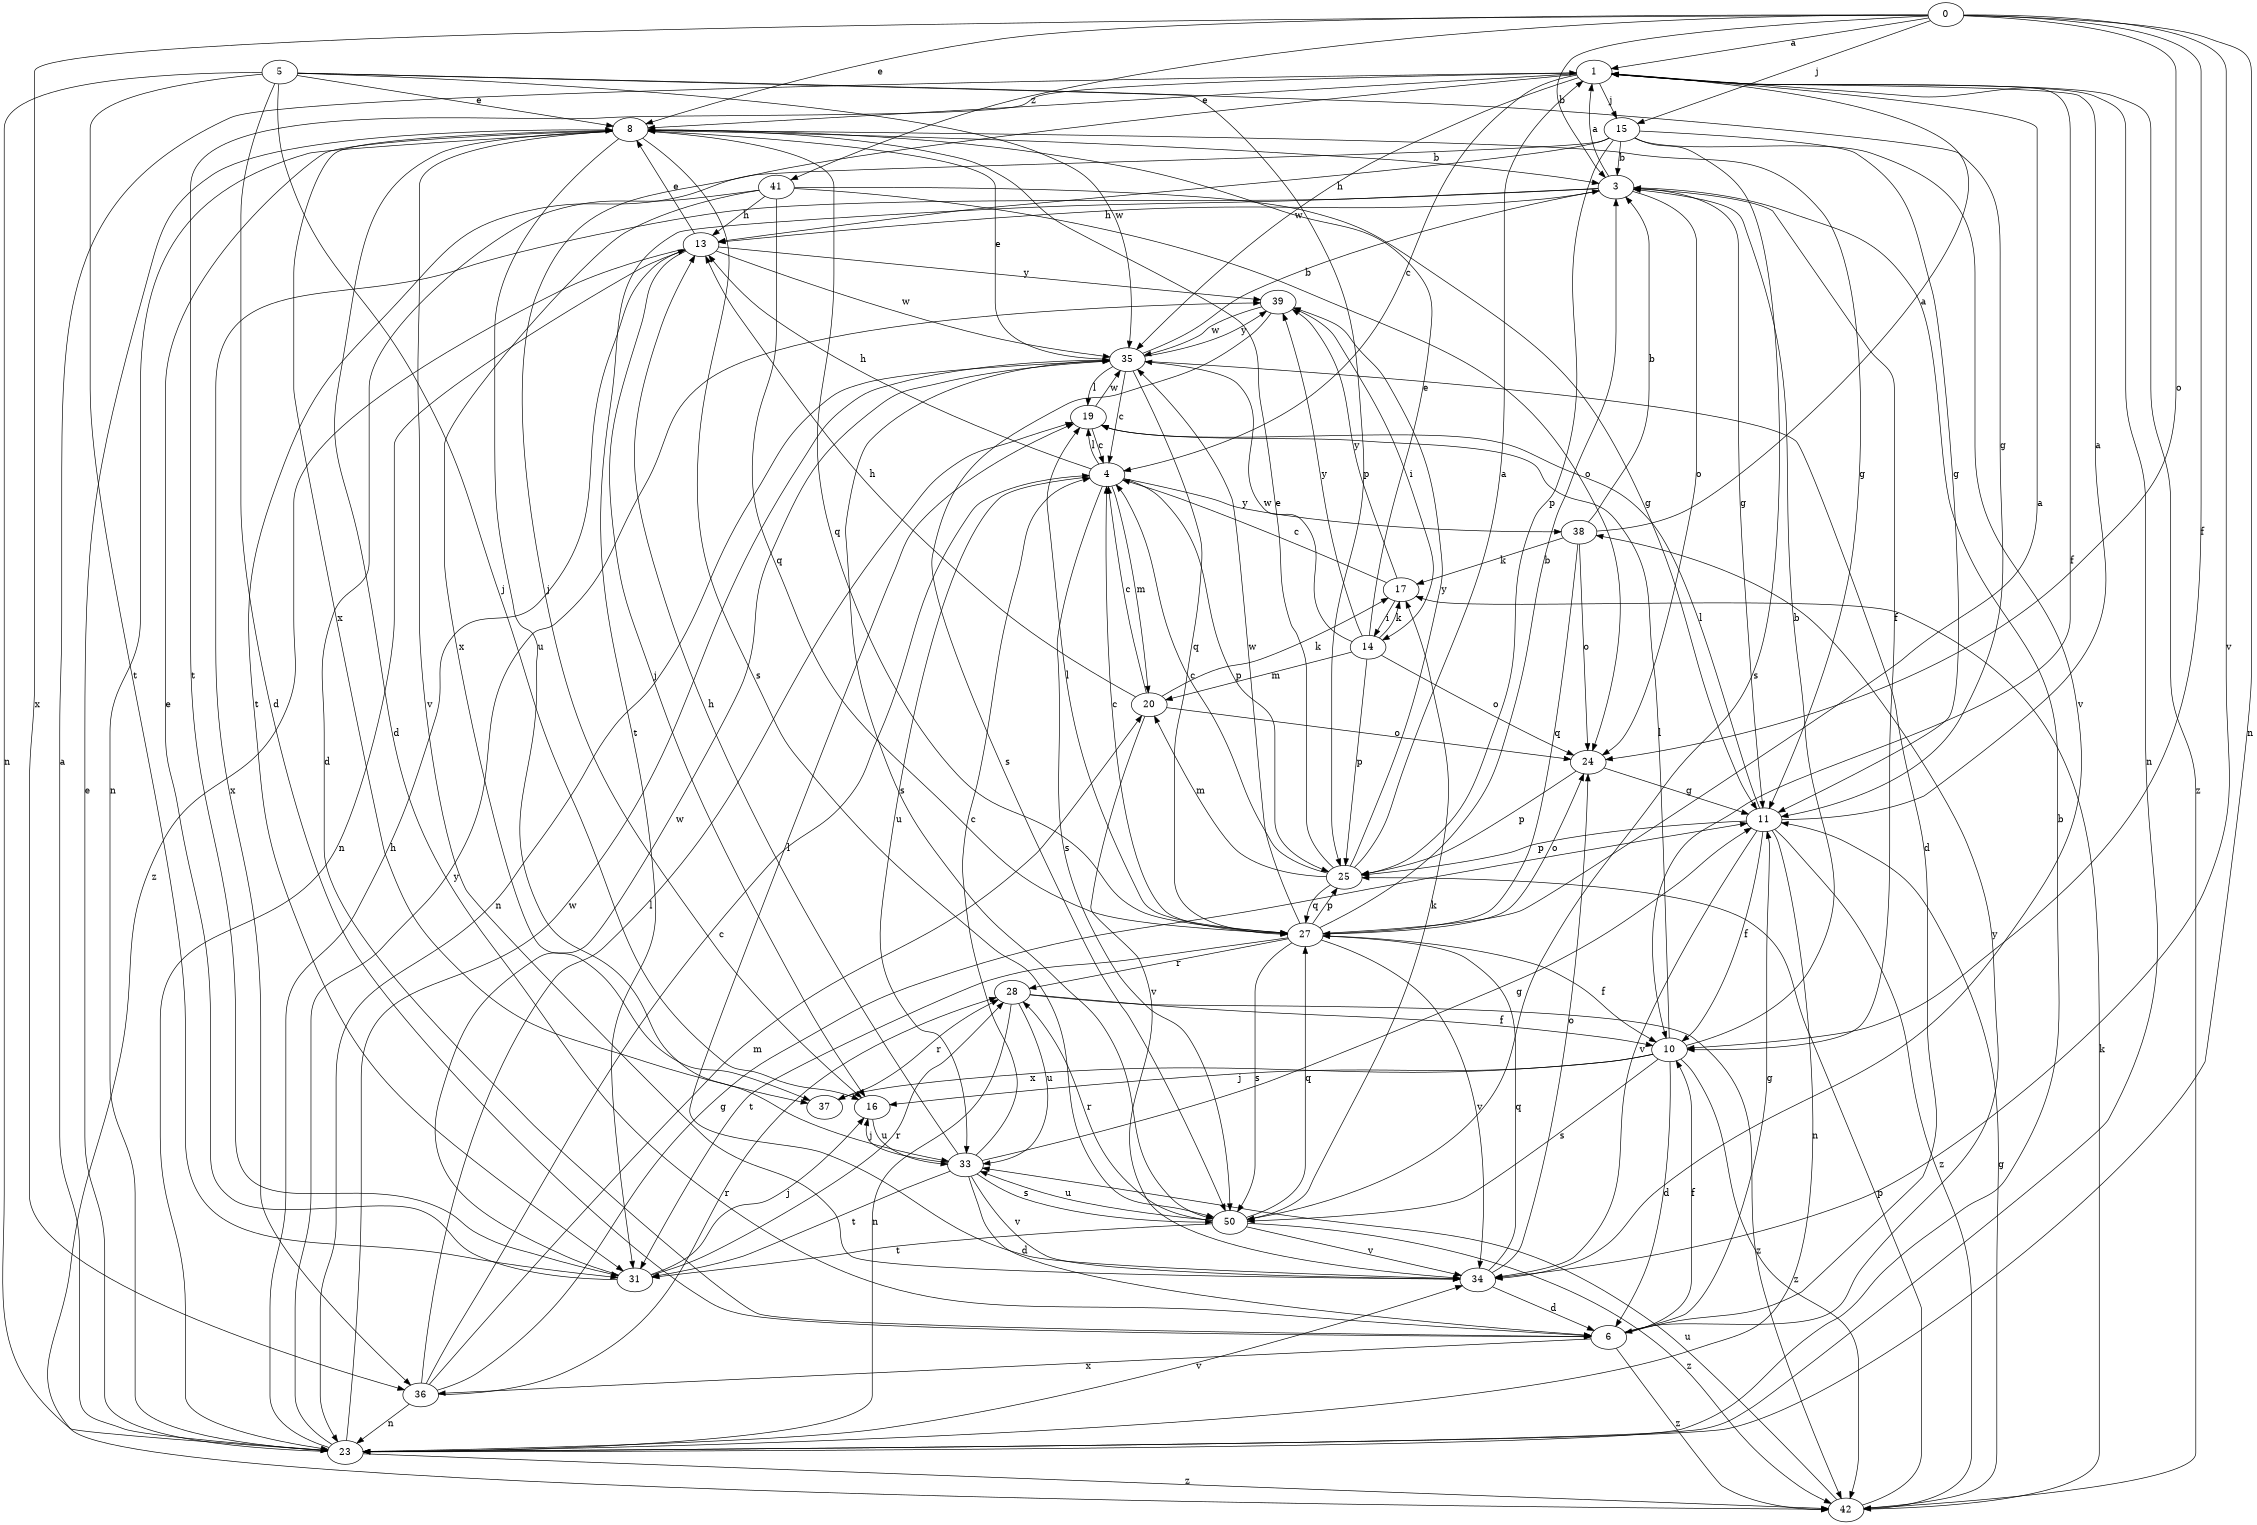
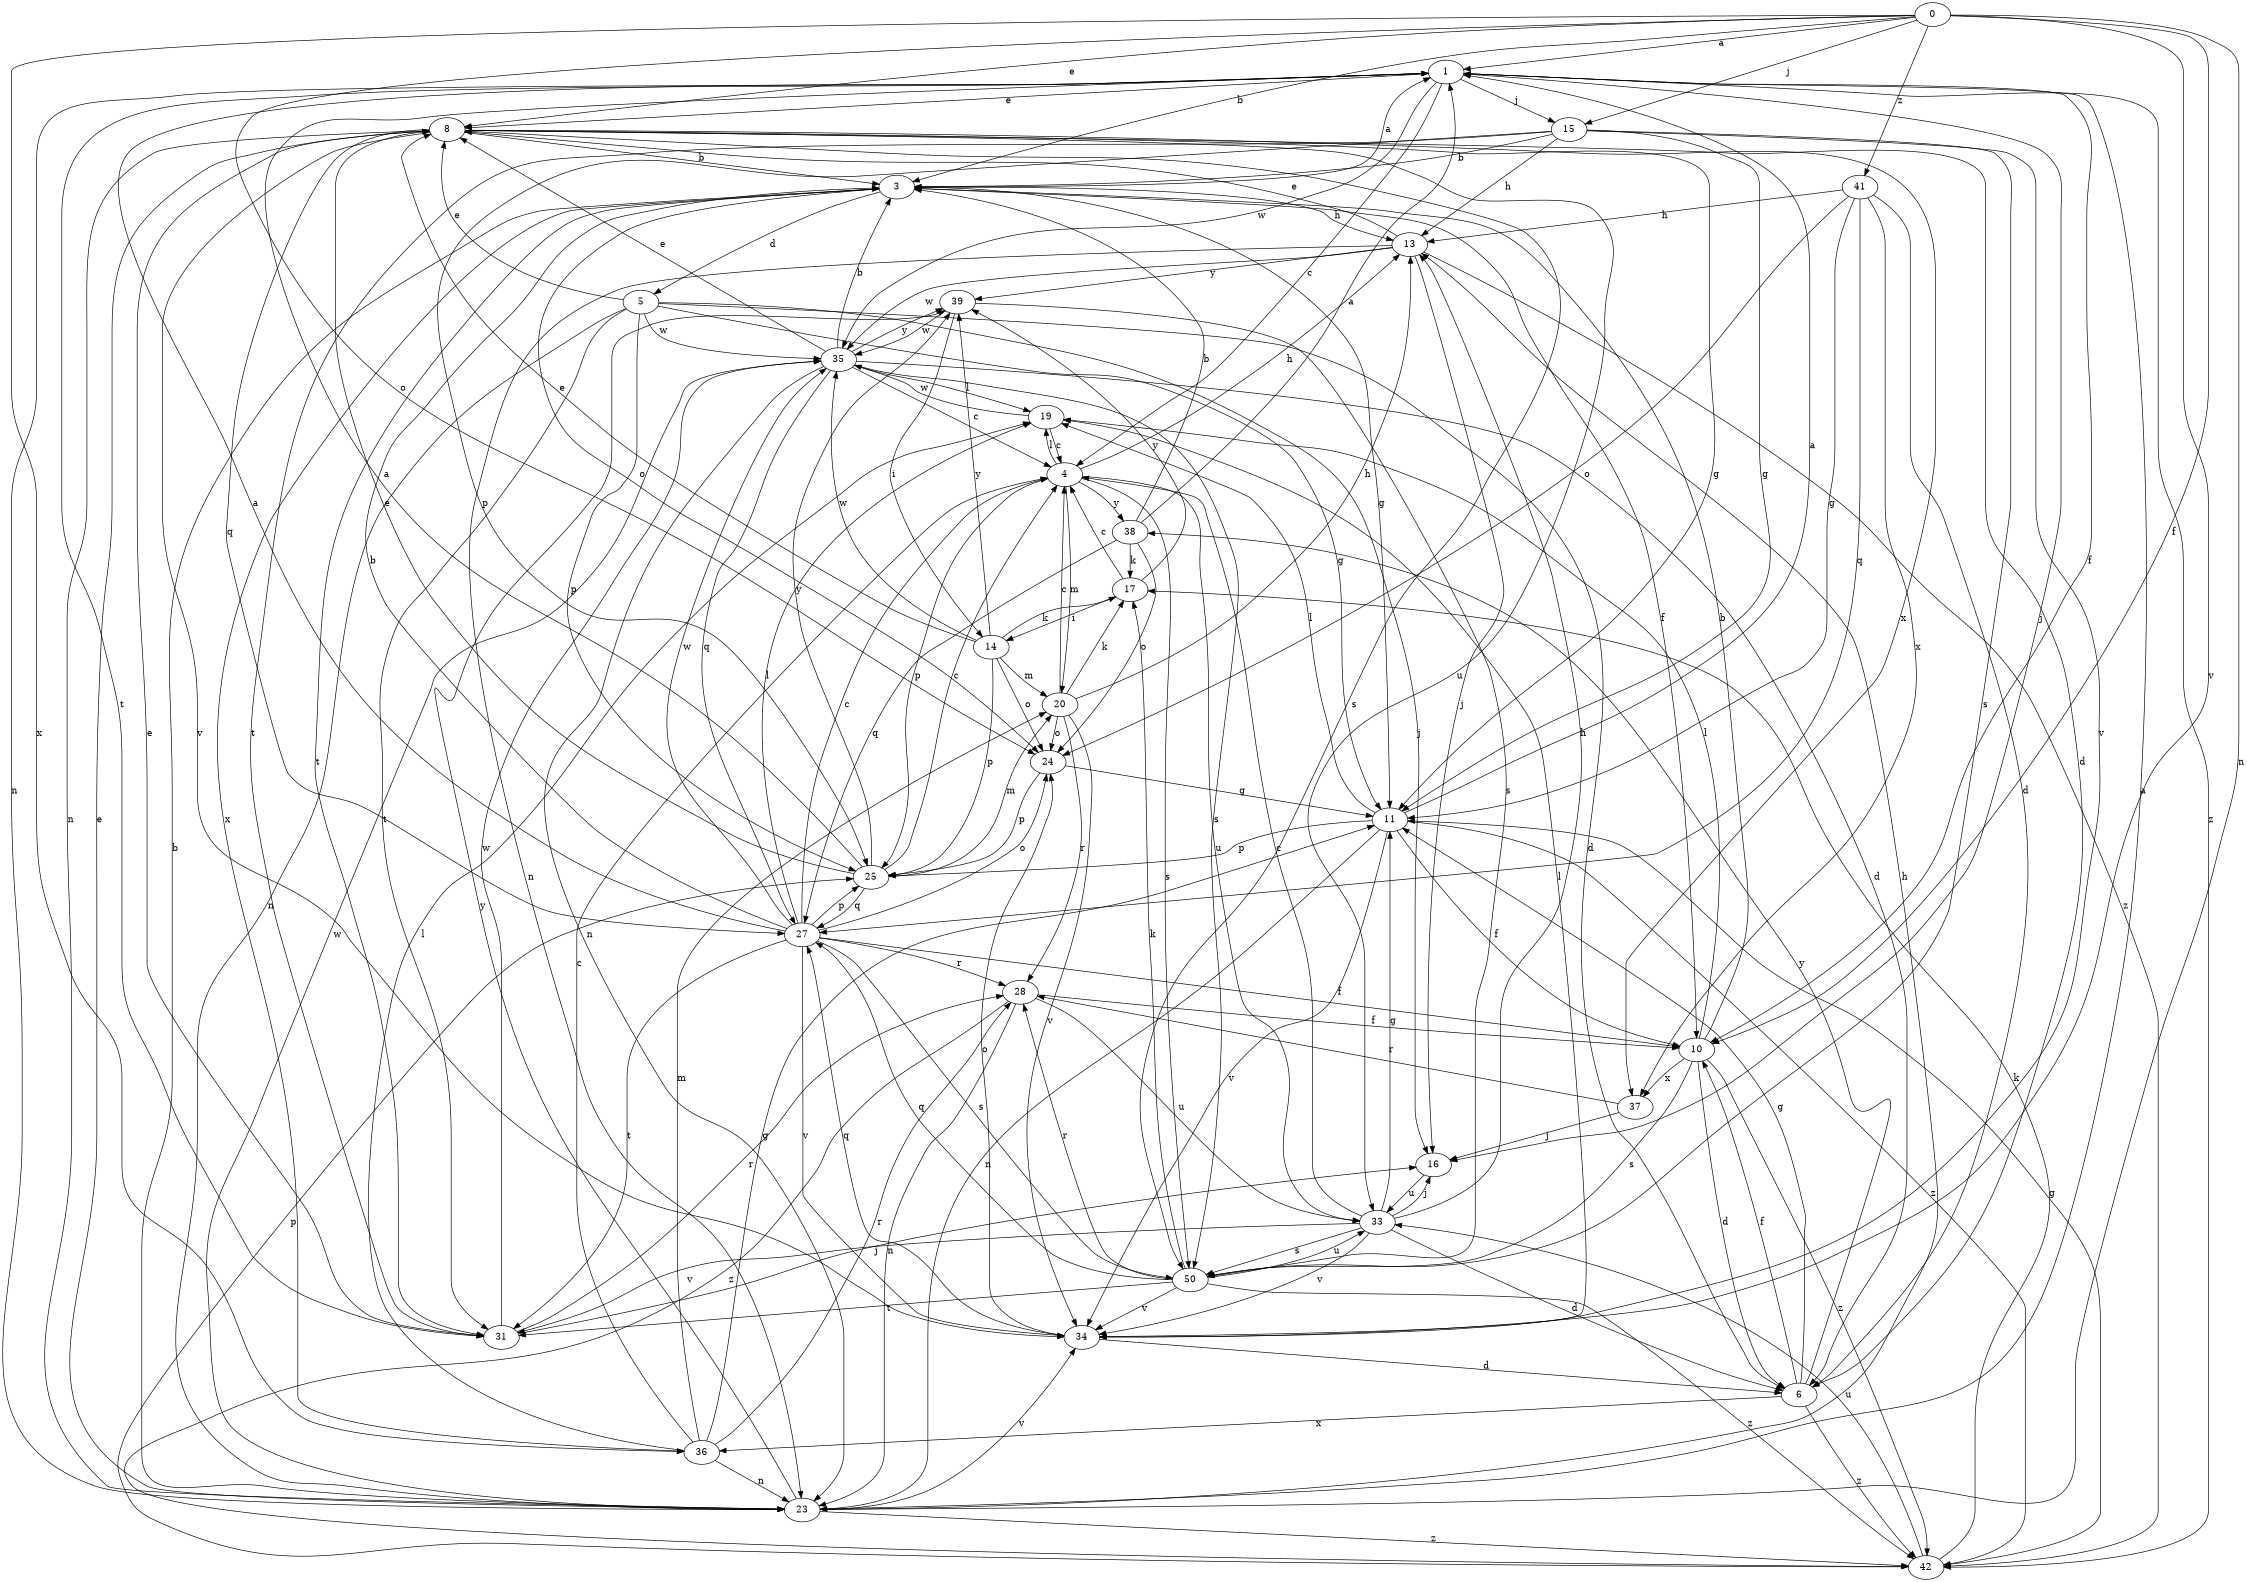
edge "3" -> "5": added, label "d"
edge "20" -> "28": added, label "r"
edge "10" -> "16": now "37" -> "16"
edge "33" -> "31": label "t" -> "v"
